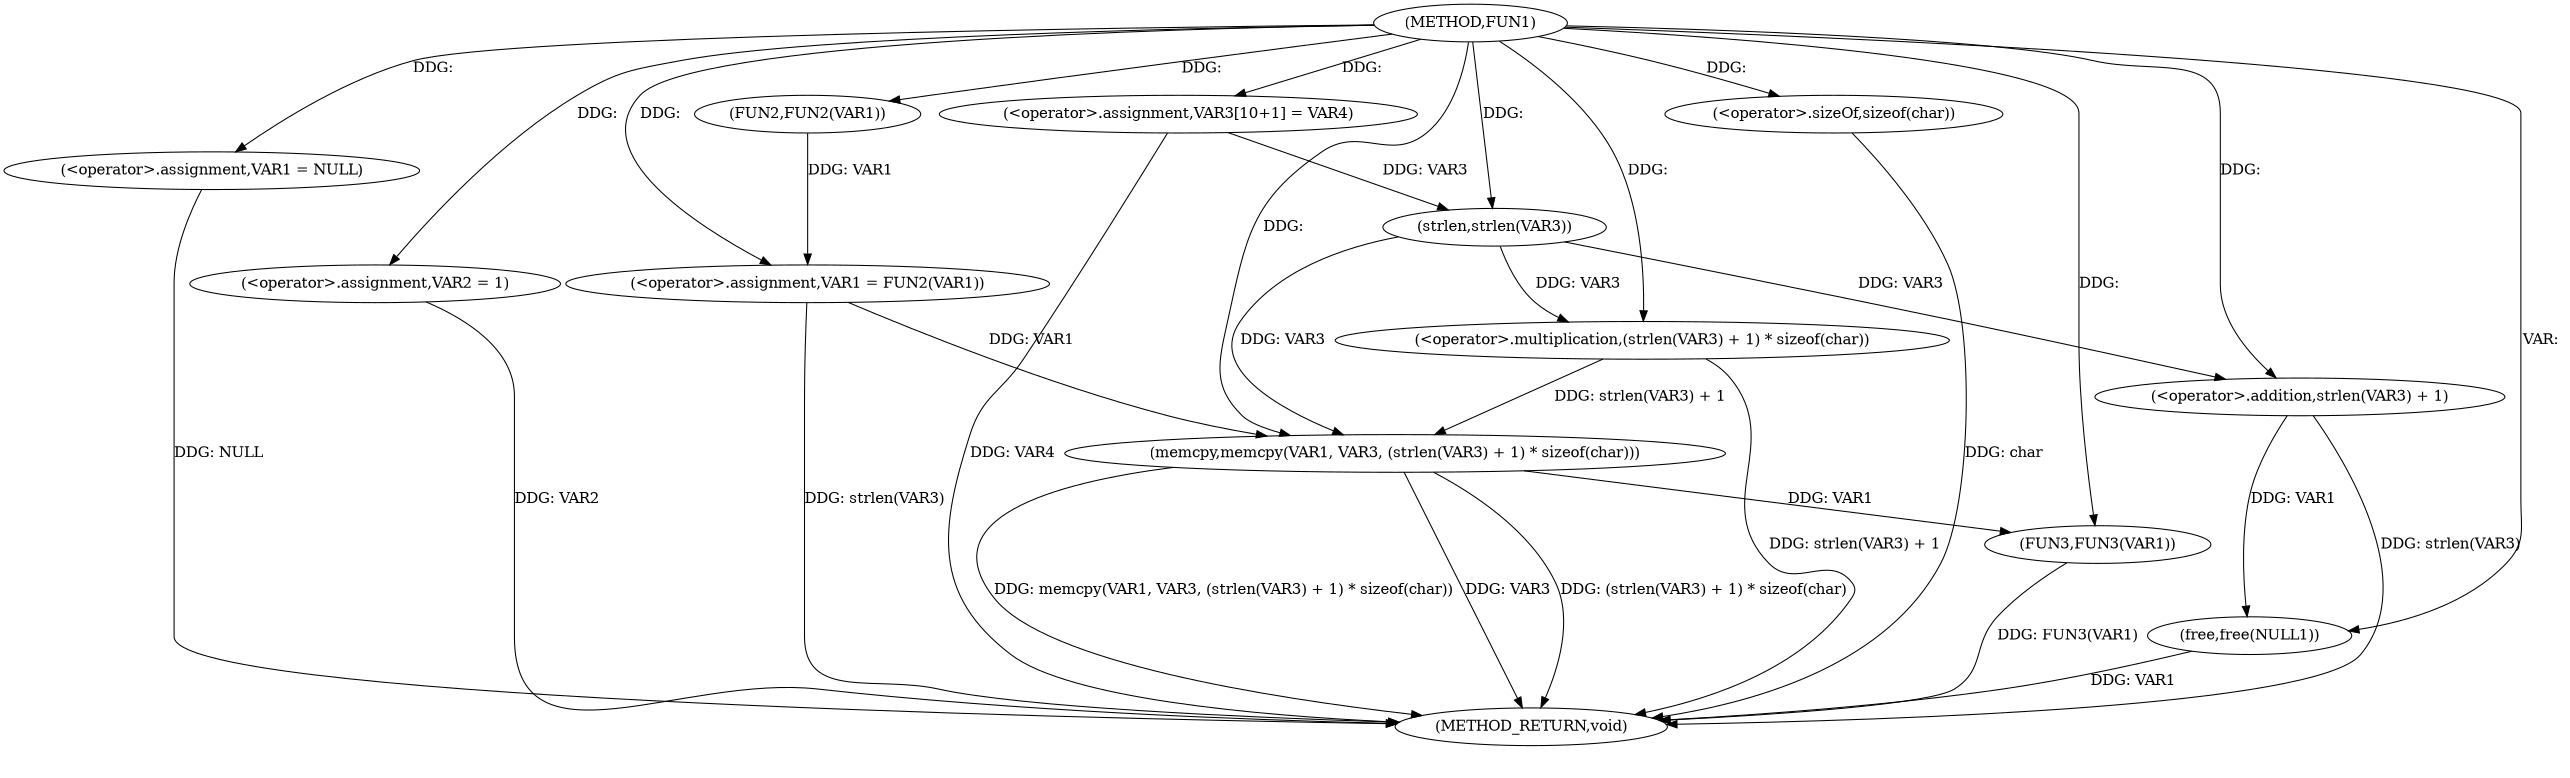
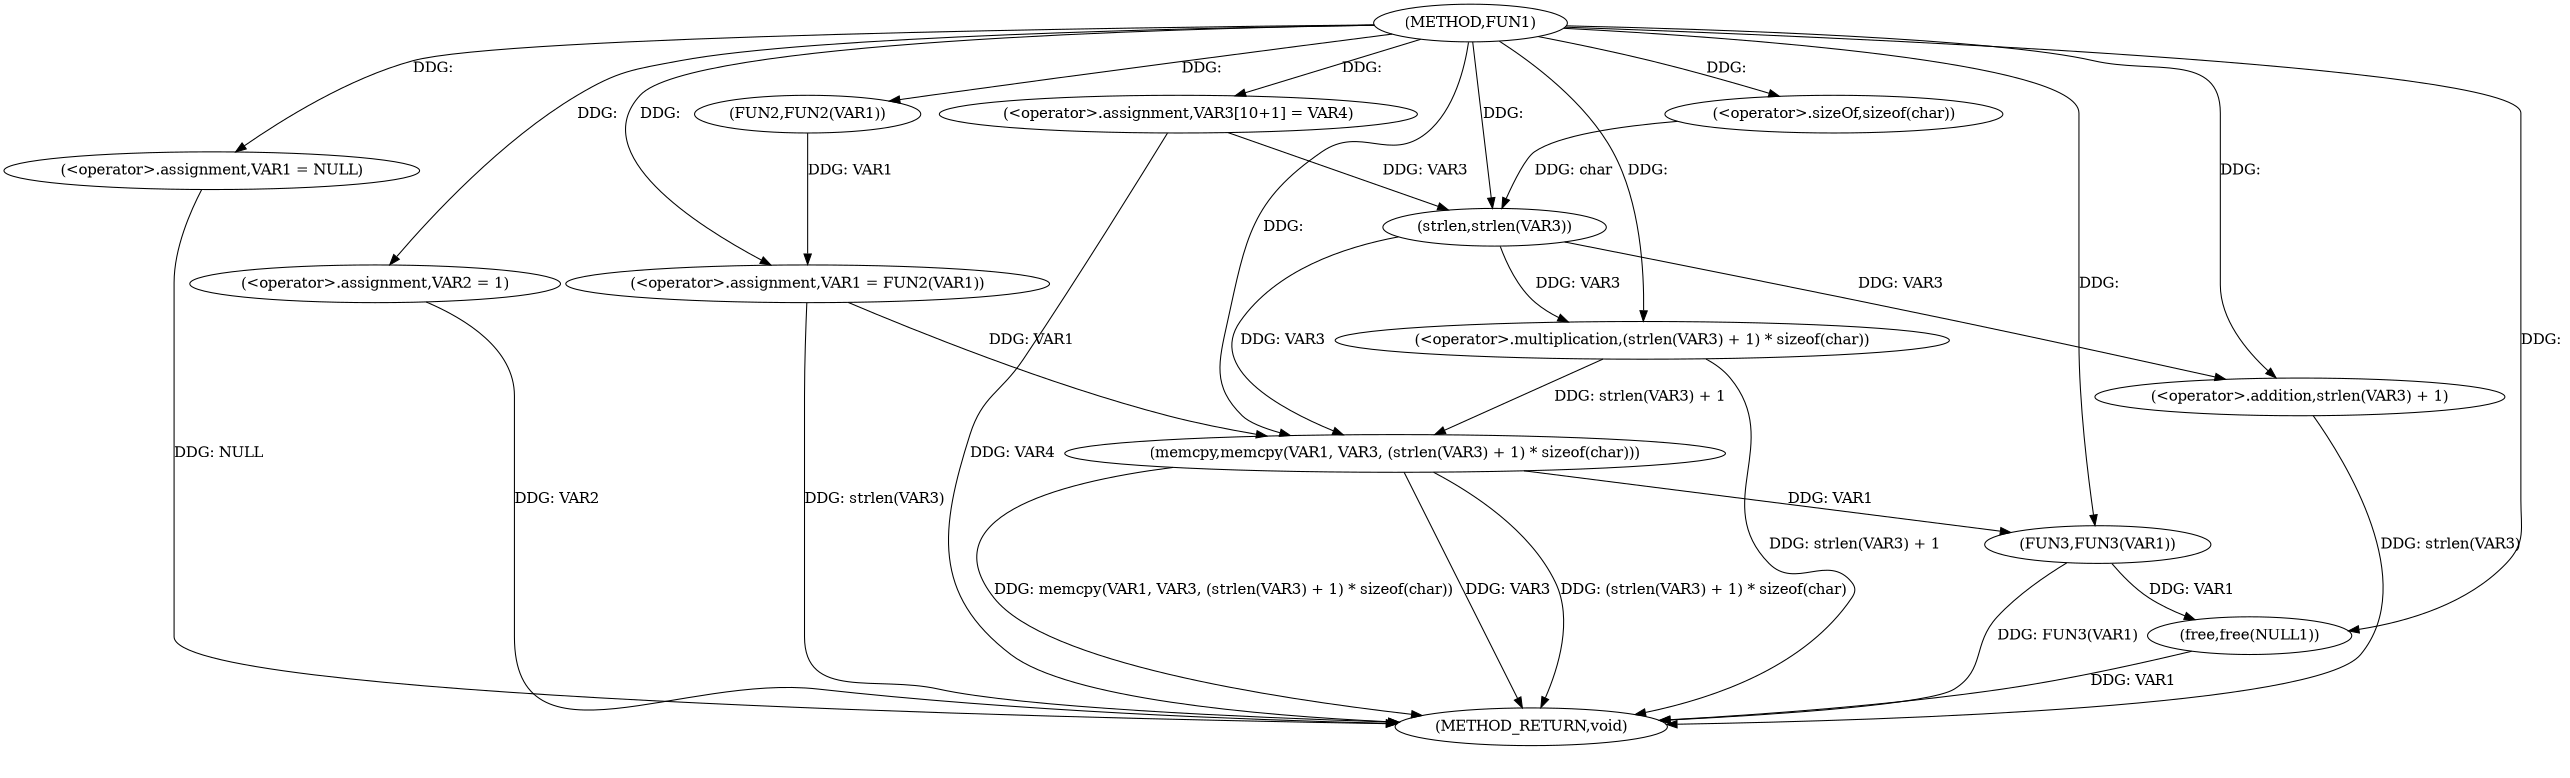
edge "(METHOD,FUN1)" -> "(free,free(NULL1))": label "VAR: " -> "DDG: "
edge "(<operator>.sizeOf,sizeof(char))" -> "(METHOD_RETURN,void)": now "(<operator>.sizeOf,sizeof(char))" -> "(strlen,strlen(VAR3))"
edge "(<operator>.addition,strlen(VAR3) + 1)" -> "(free,free(NULL1))": now "(FUN3,FUN3(VAR1))" -> "(free,free(NULL1))"
